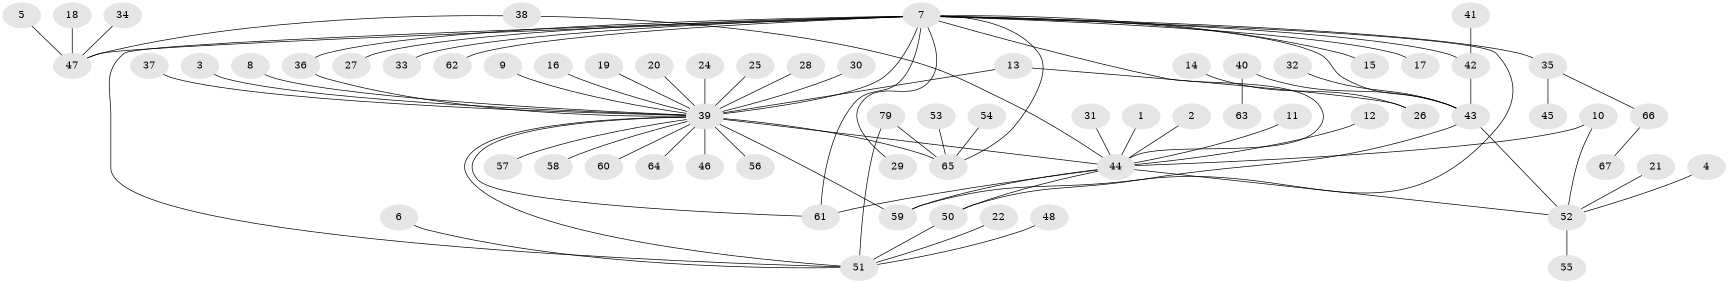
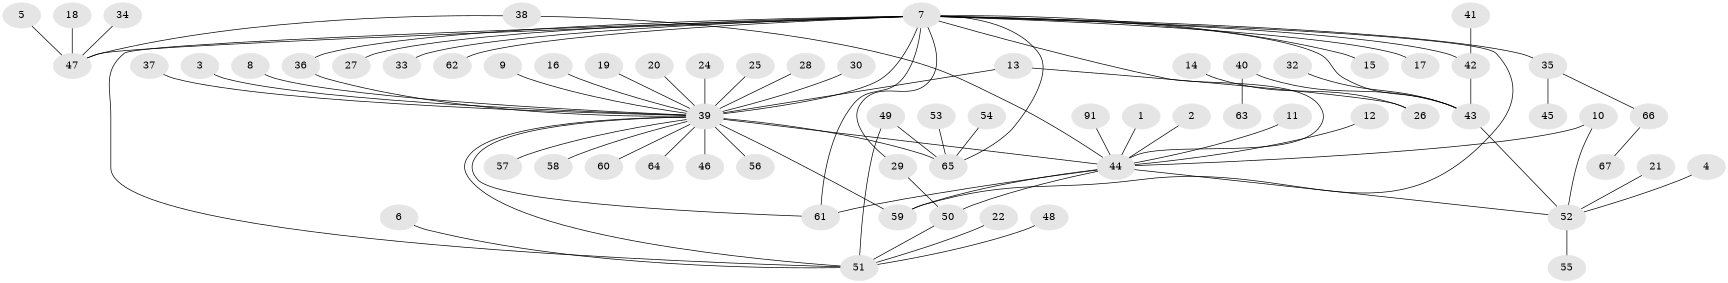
node "79": label "79" -> "49"
node "31": label "31" -> "91"
edge "43" -- "50": now "29" -- "50"
